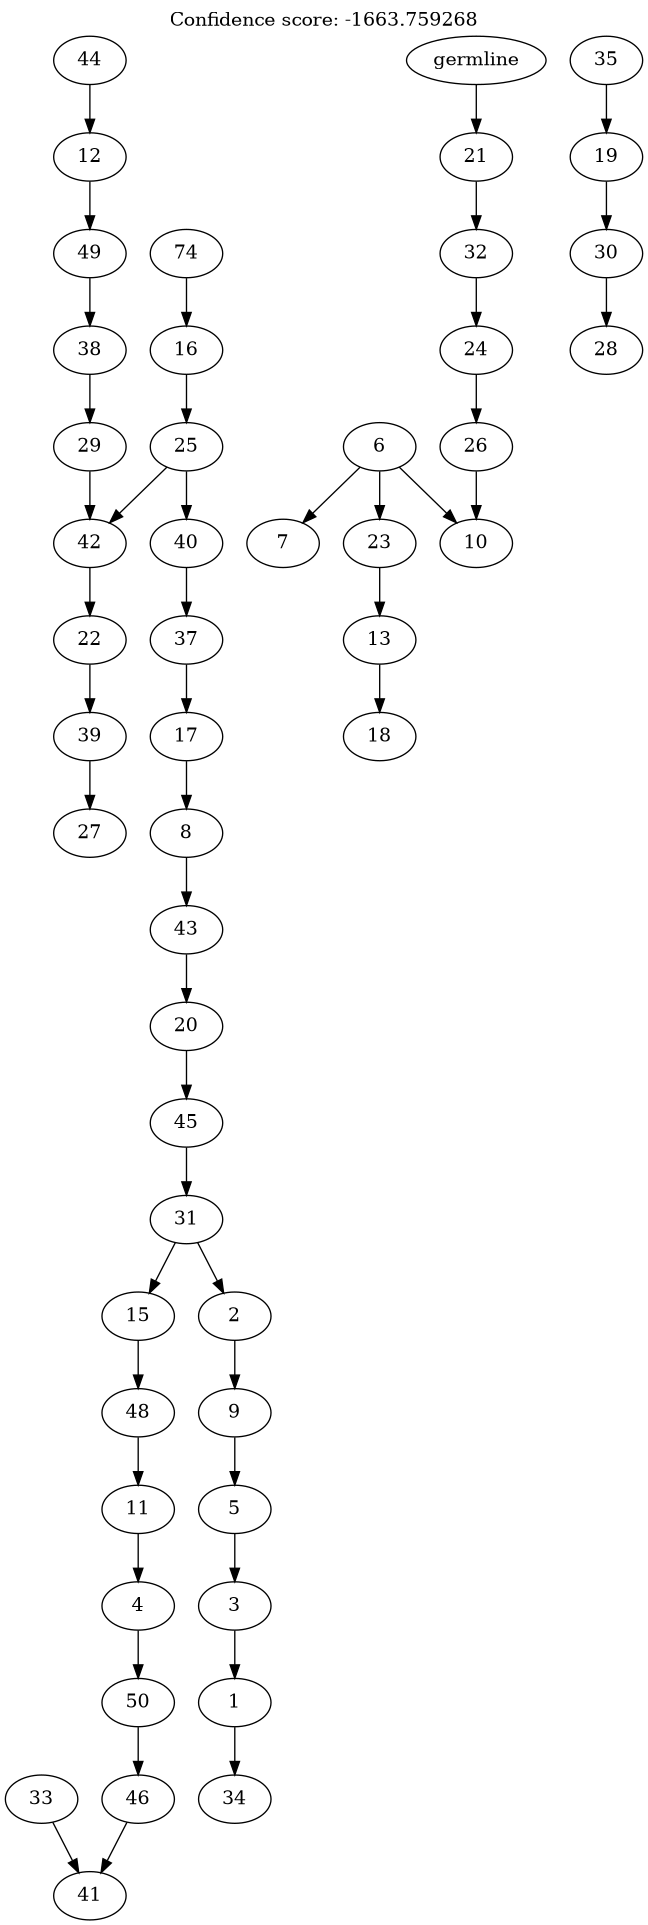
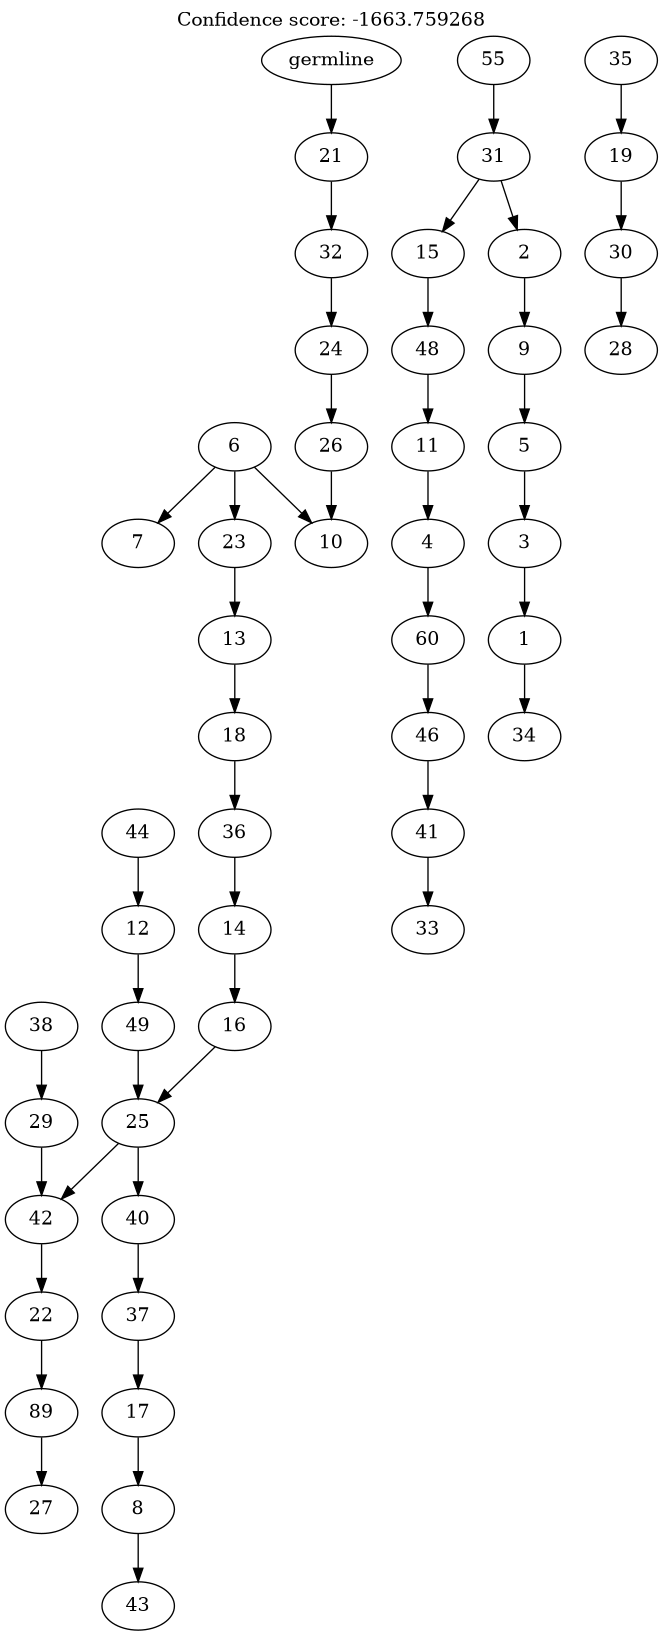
node "74": label "74" -> "14"
edge "49" -> "38": now "49" -> "25"
node "39": label "39" -> "89"
node "36": added
node "20": removed
node "45": label "45" -> "55"
node "50": label "50" -> "60"
edge "33" -> "41": reversed
